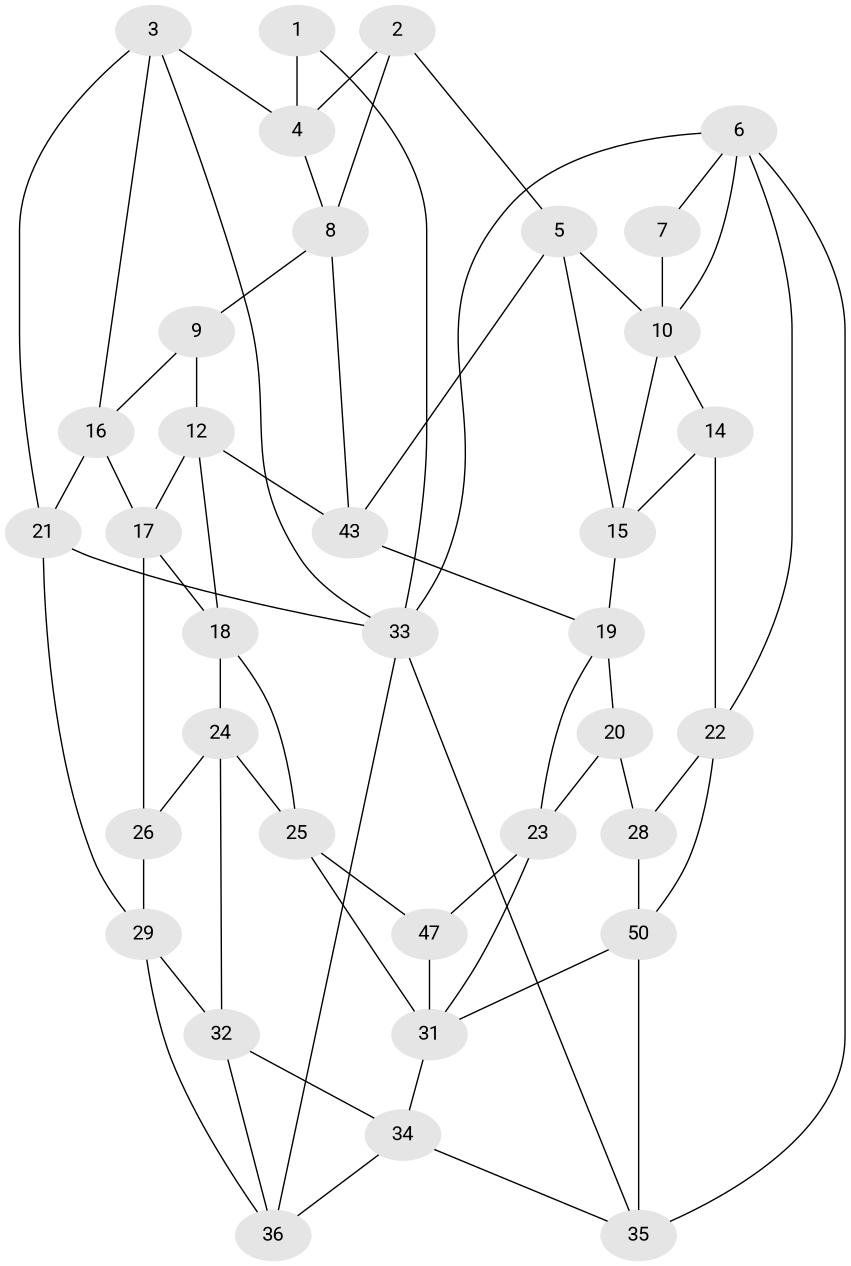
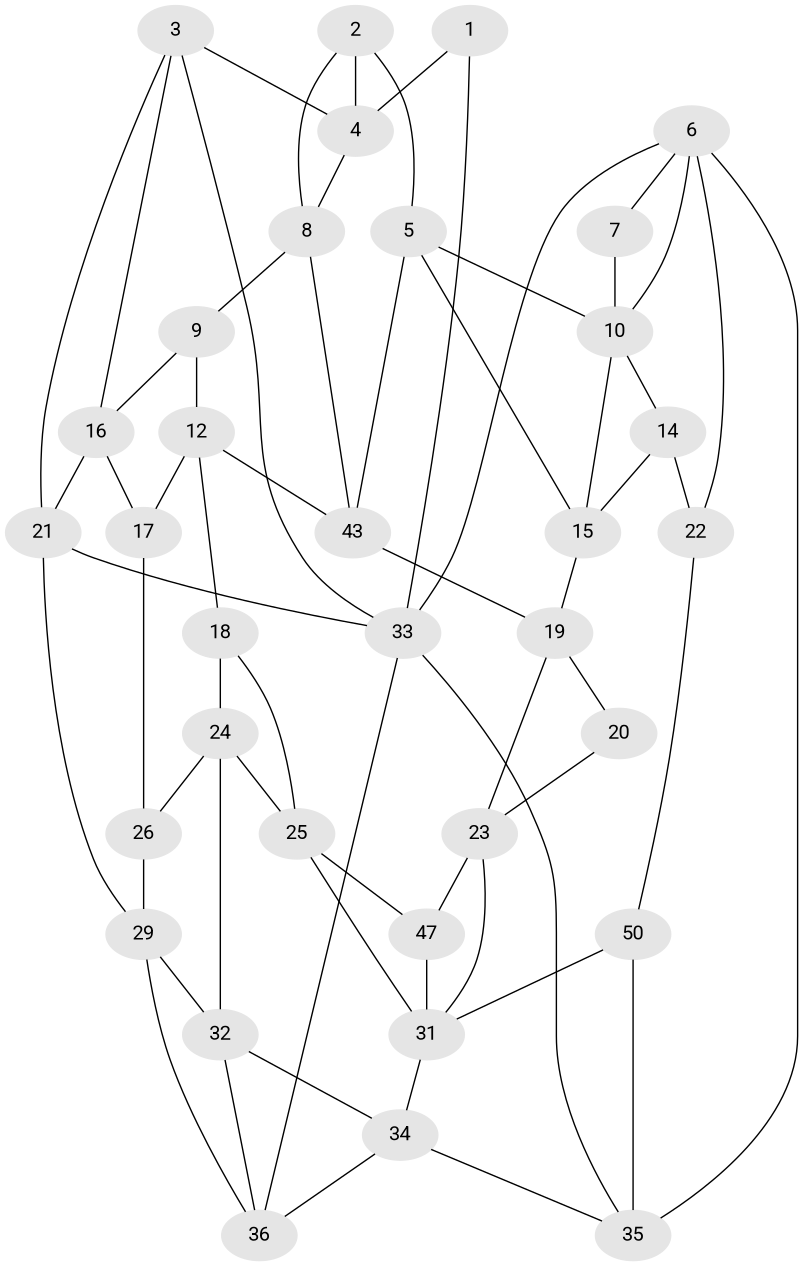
edge "17" -- "18": removed
node "28": removed
